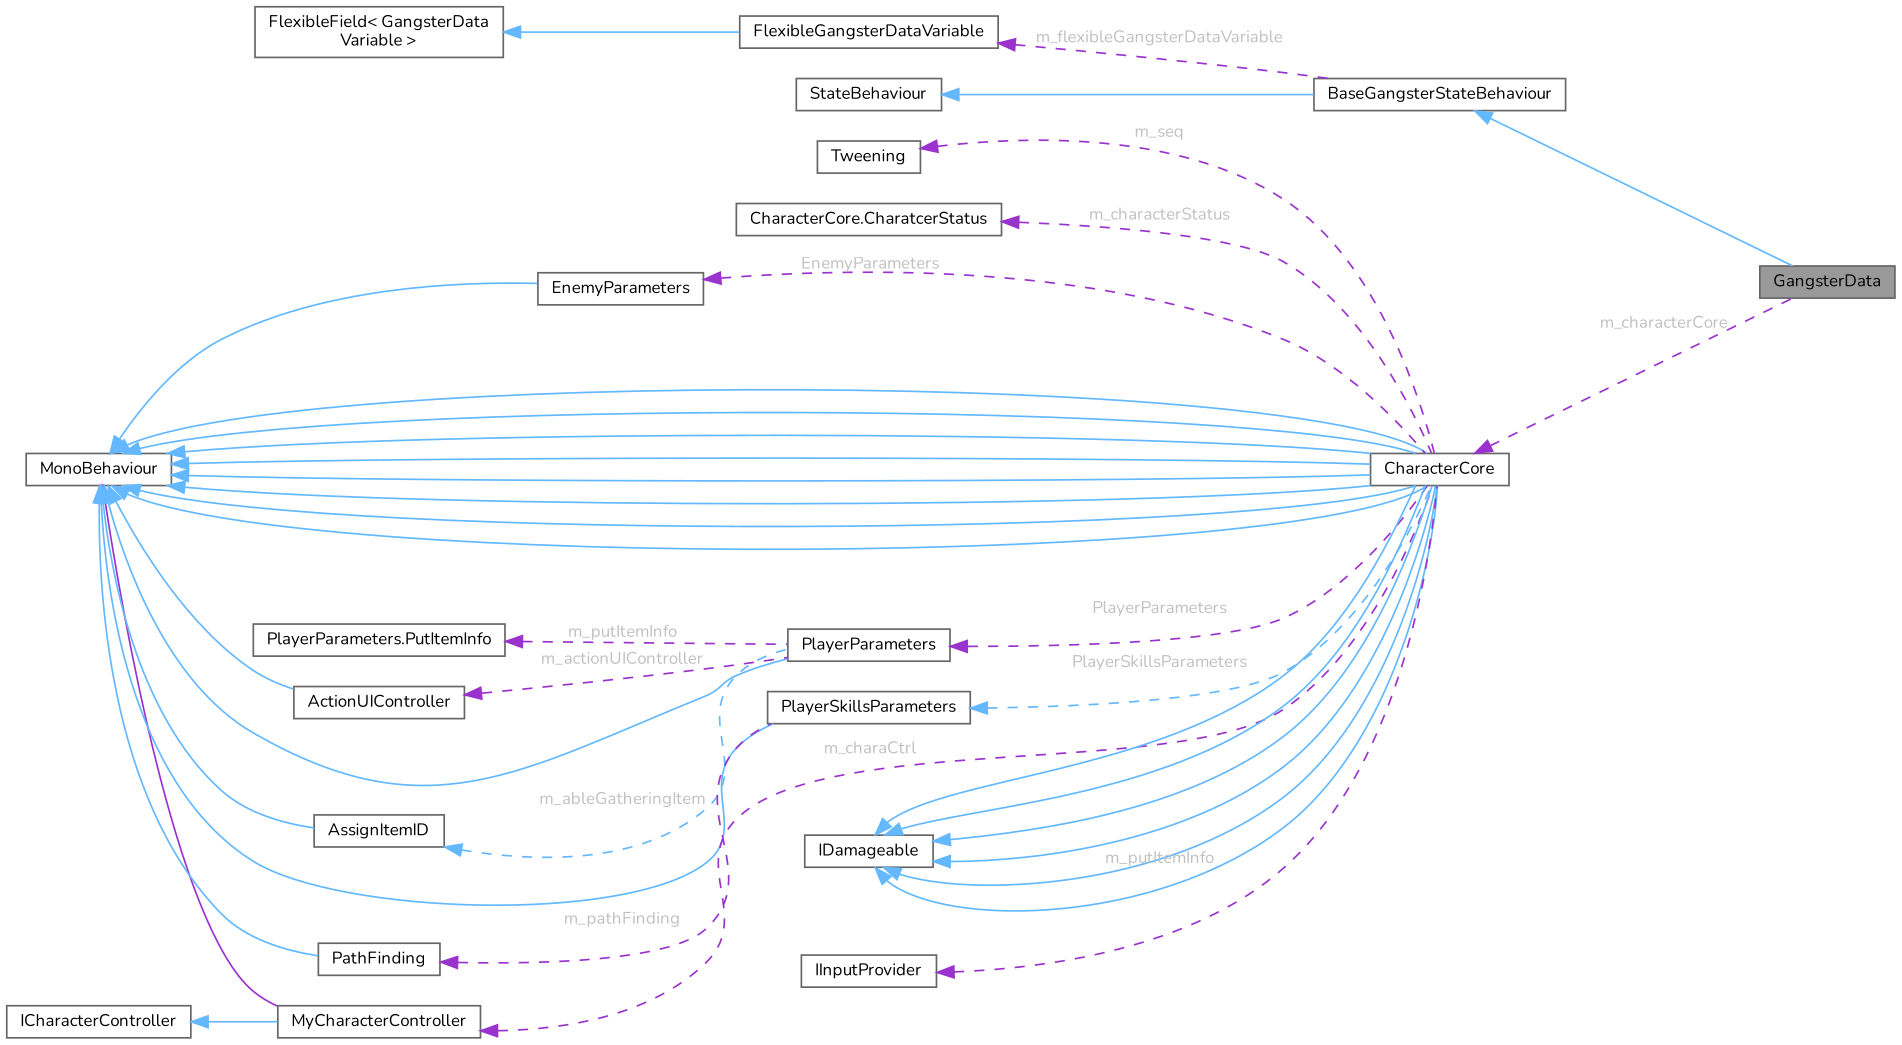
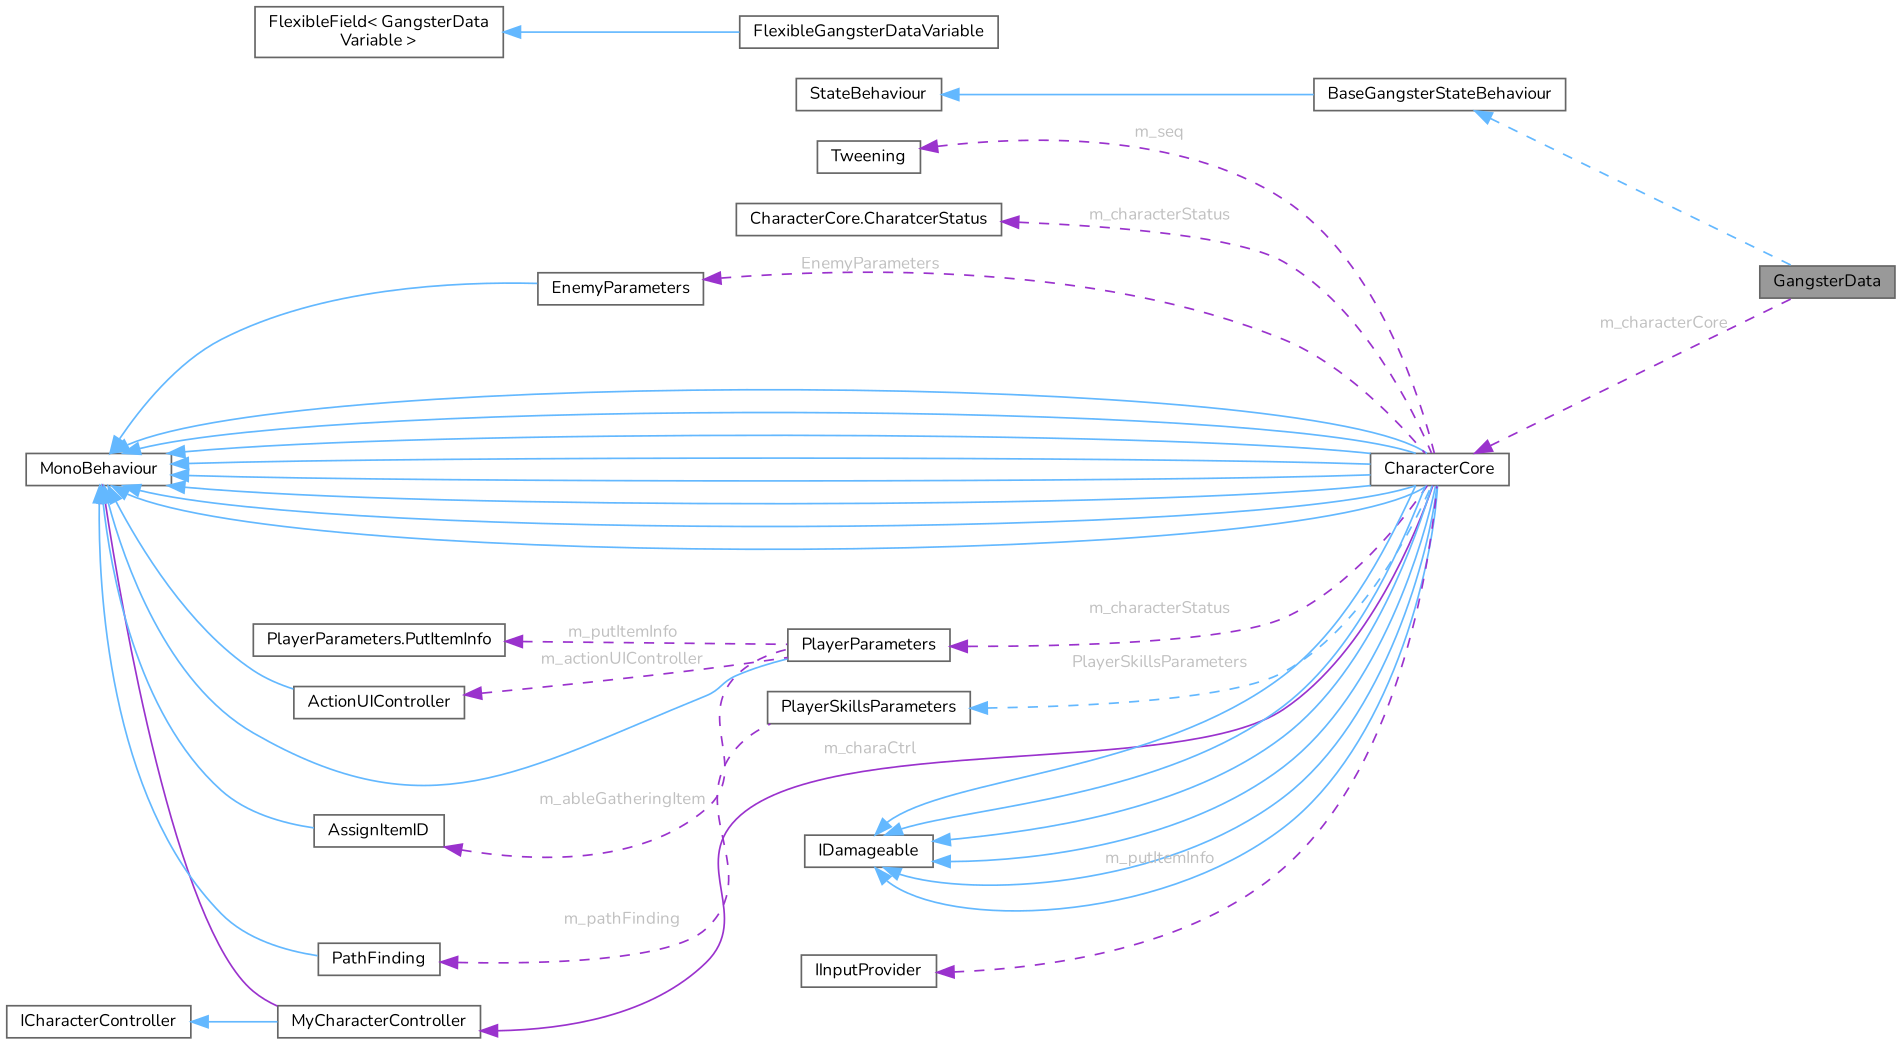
edge "BaseGangsterStateBehaviour" -> "FlexibleGangsterDataVariable": removed, label "m_flexibleGangsterDataVariable"
edge "GangsterData" -> "BaseGangsterStateBehaviour": style solid -> dashed
edge "CharacterCore" -> "PlayerParameters": label " PlayerParameters" -> " m_characterStatus"
edge "CharacterCore" -> "MyCharacterController": style dashed -> solid
edge "PlayerParameters" -> "AssignItemID": color steelblue1 -> darkorchid3
edge "PlayerSkillsParameters" -> "MonoBehaviour": removed
